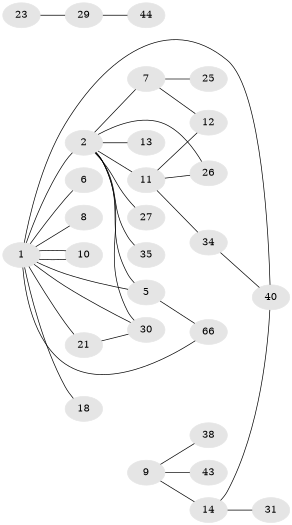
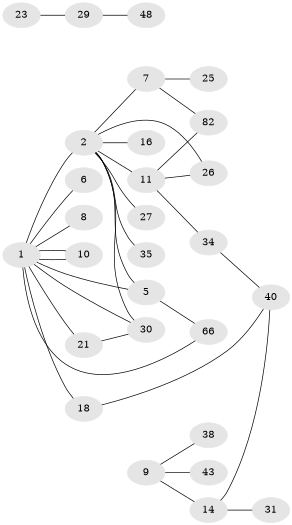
node "44": label "44" -> "48"
edge "1" -- "40": now "18" -- "40"
node "12": label "12" -> "82"
node "13": label "13" -> "16"
